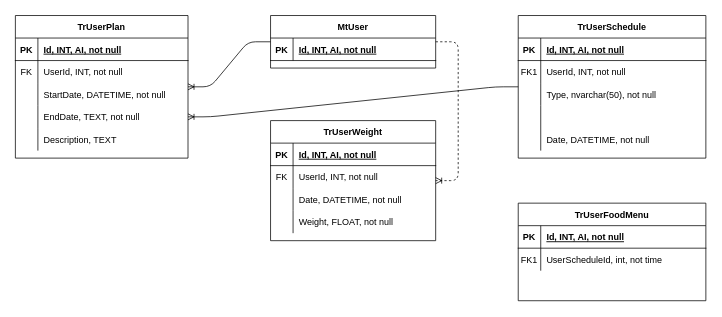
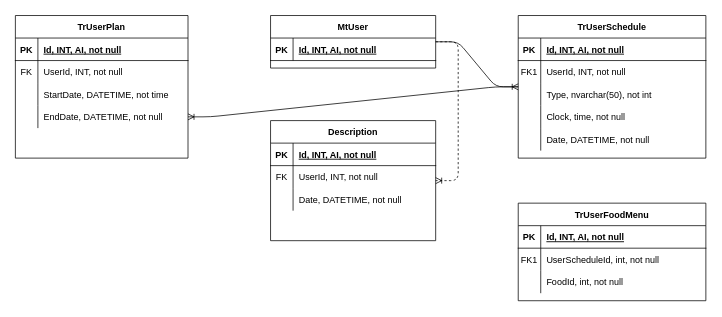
edge "MtUser" -> "TrUserSchedule": added
edge "MtUser" -> "TrUserPlan": removed
node "StartDate, DATETIME, not null": label "StartDate, DATETIME, not null" -> "StartDate, DATETIME, not time"
node "Type, nvarchar(50), not null": label "Type, nvarchar(50), not null" -> "Type, nvarchar(50), not int"
node "EndDate, TEXT, not null": label "EndDate, TEXT, not null" -> "EndDate, DATETIME, not null"
node "Clock, time, not null": added
node "TrUserWeight": label "TrUserWeight" -> "Description"
node "Description, TEXT": removed
node "Weight, FLOAT, not null": removed
node "UserScheduleId, int, not time": label "UserScheduleId, int, not time" -> "UserScheduleId, int, not null"
node "FoodId, int, not null": added
